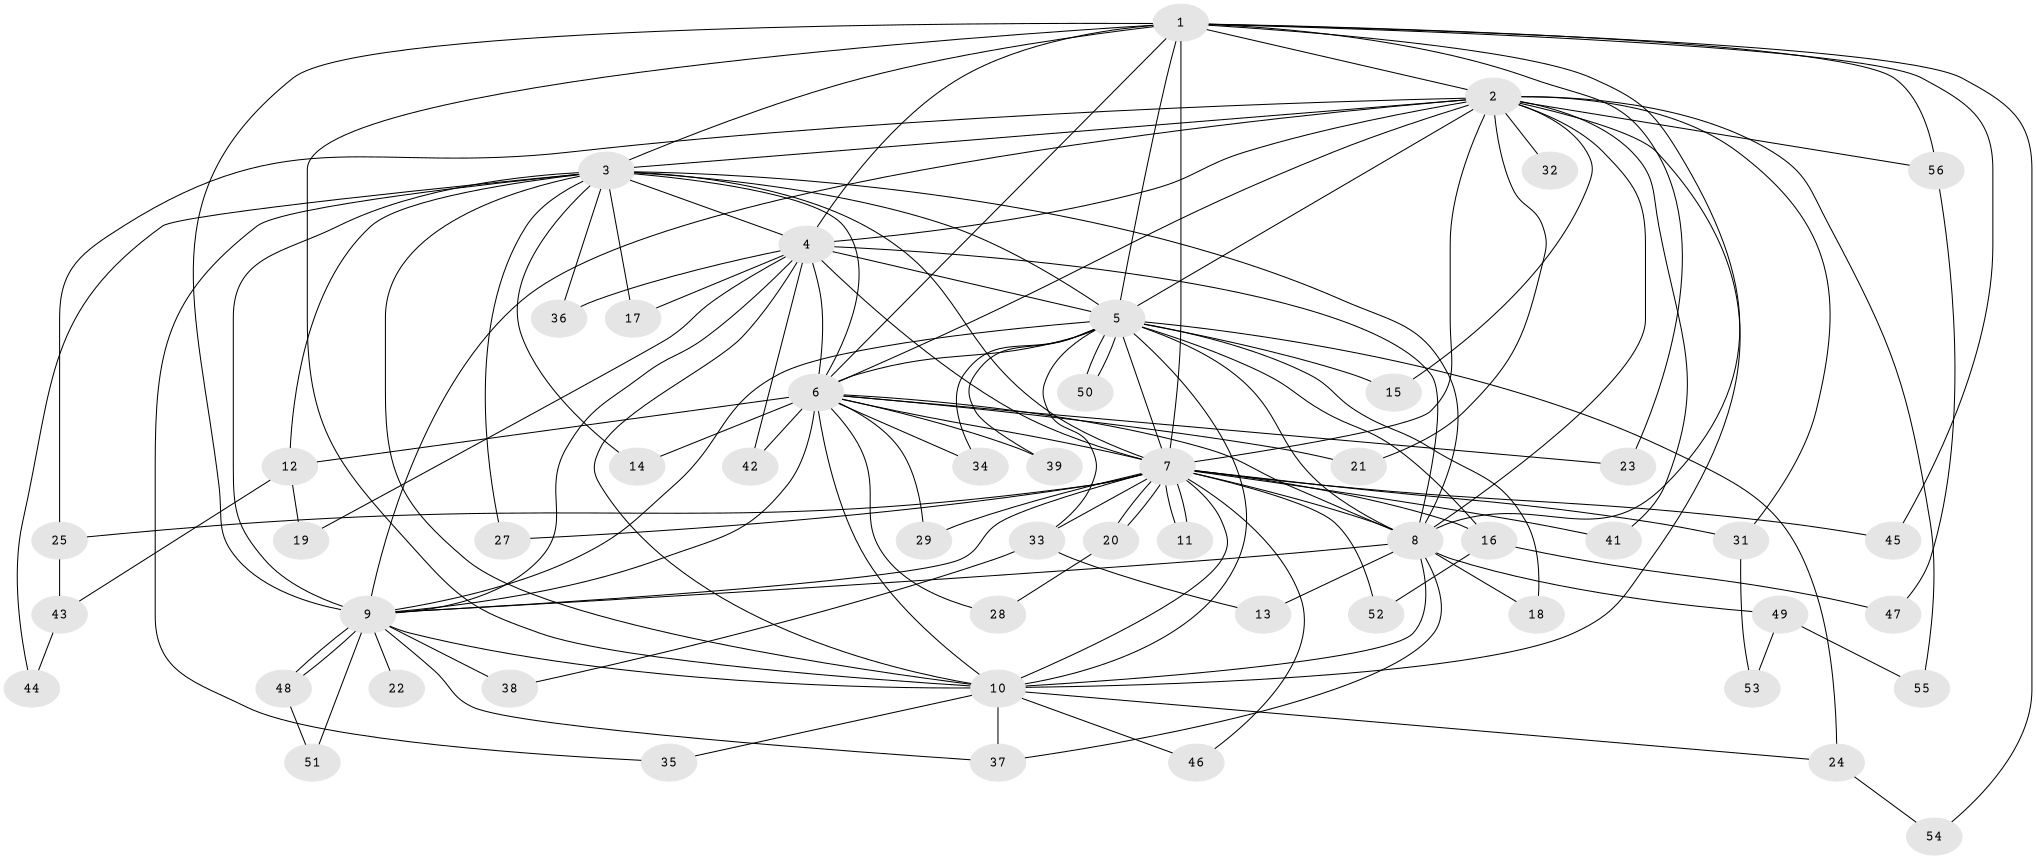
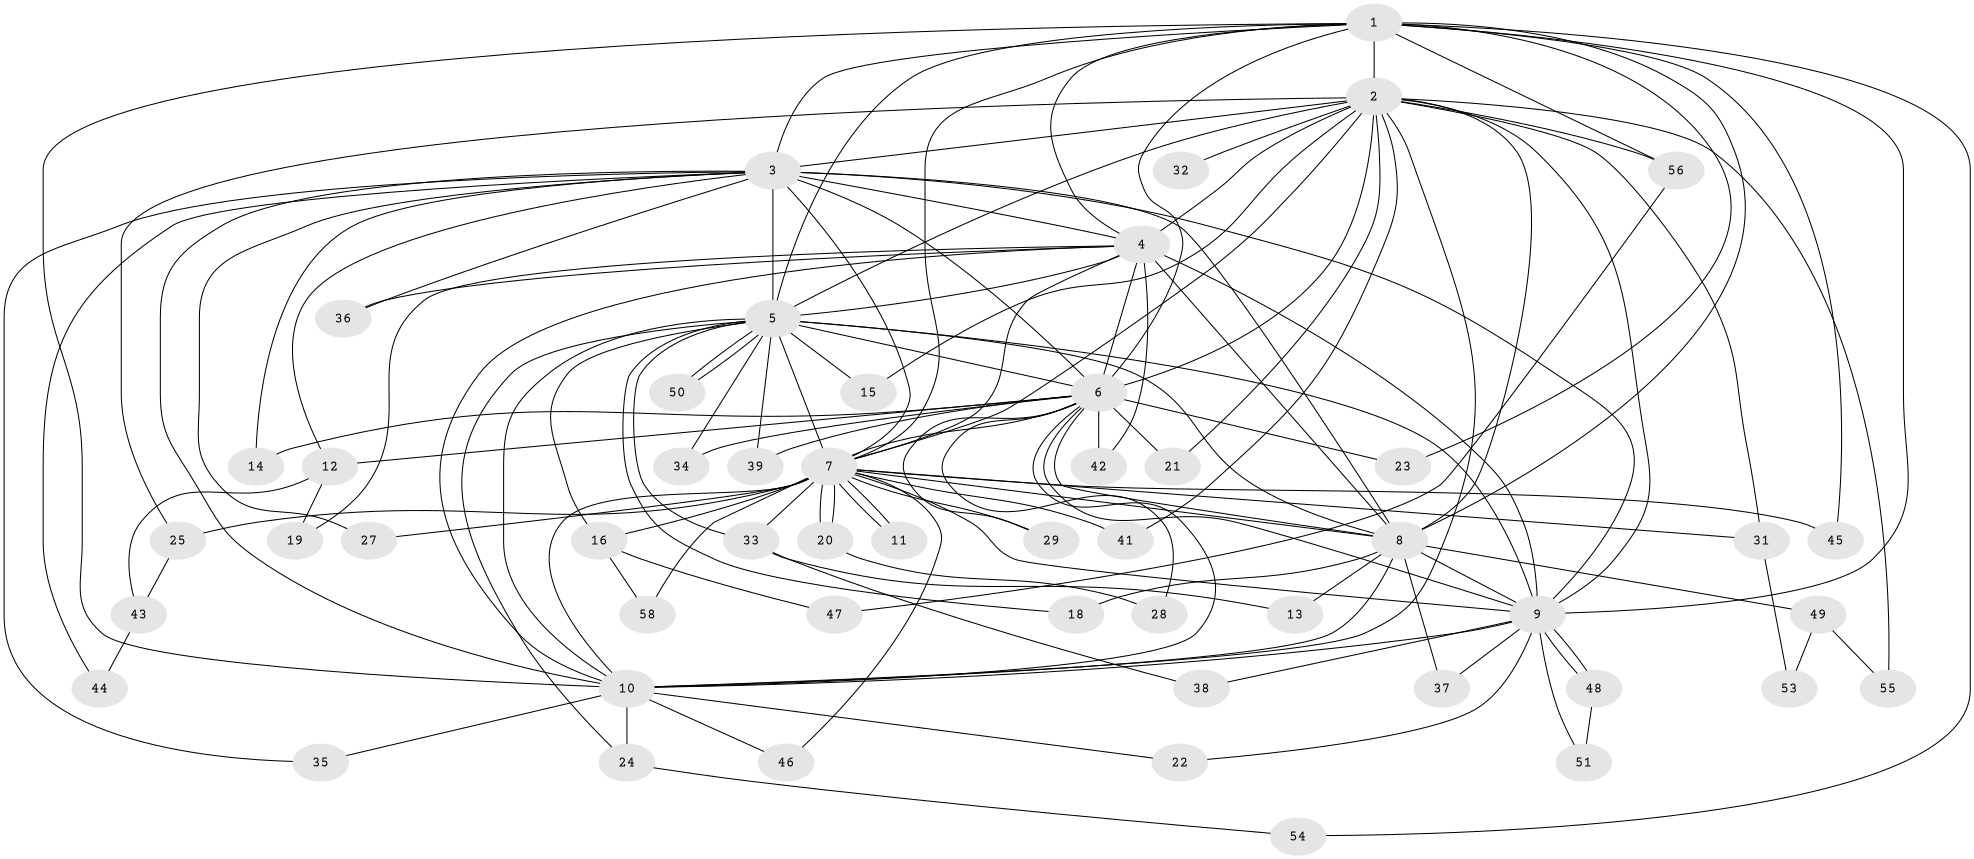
node "17": removed
node "52": label "52" -> "58"
edge "10" -- "37": now "10" -- "22"
